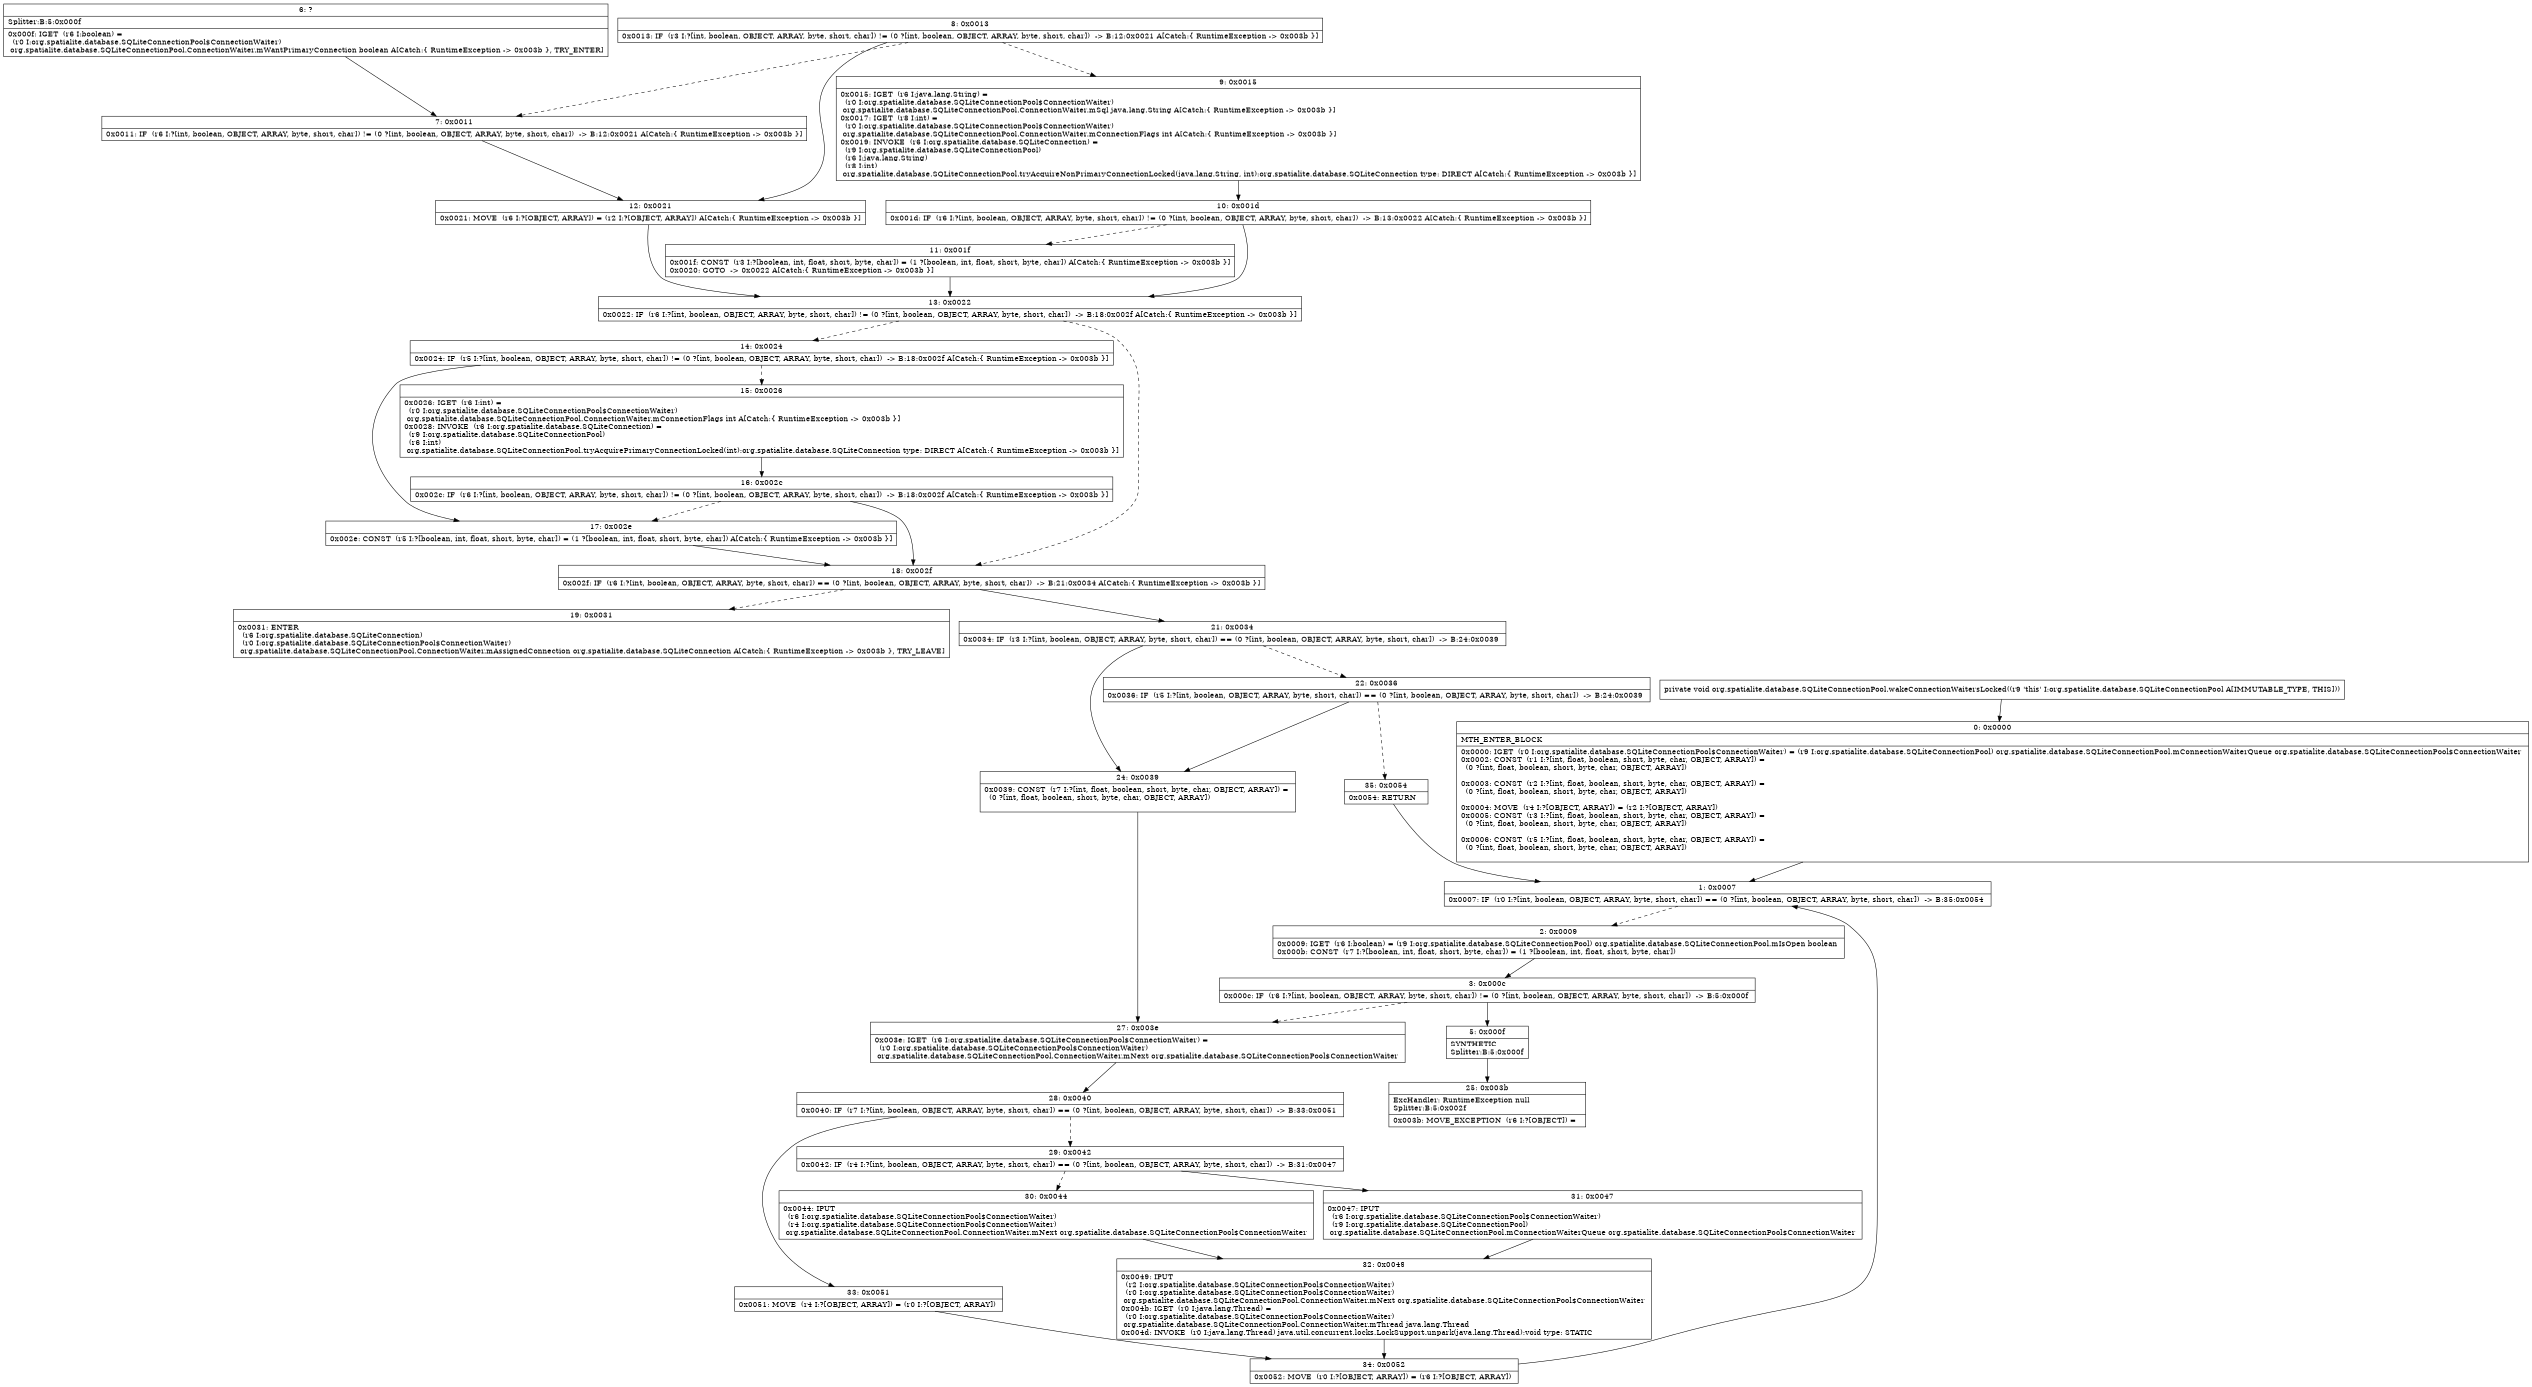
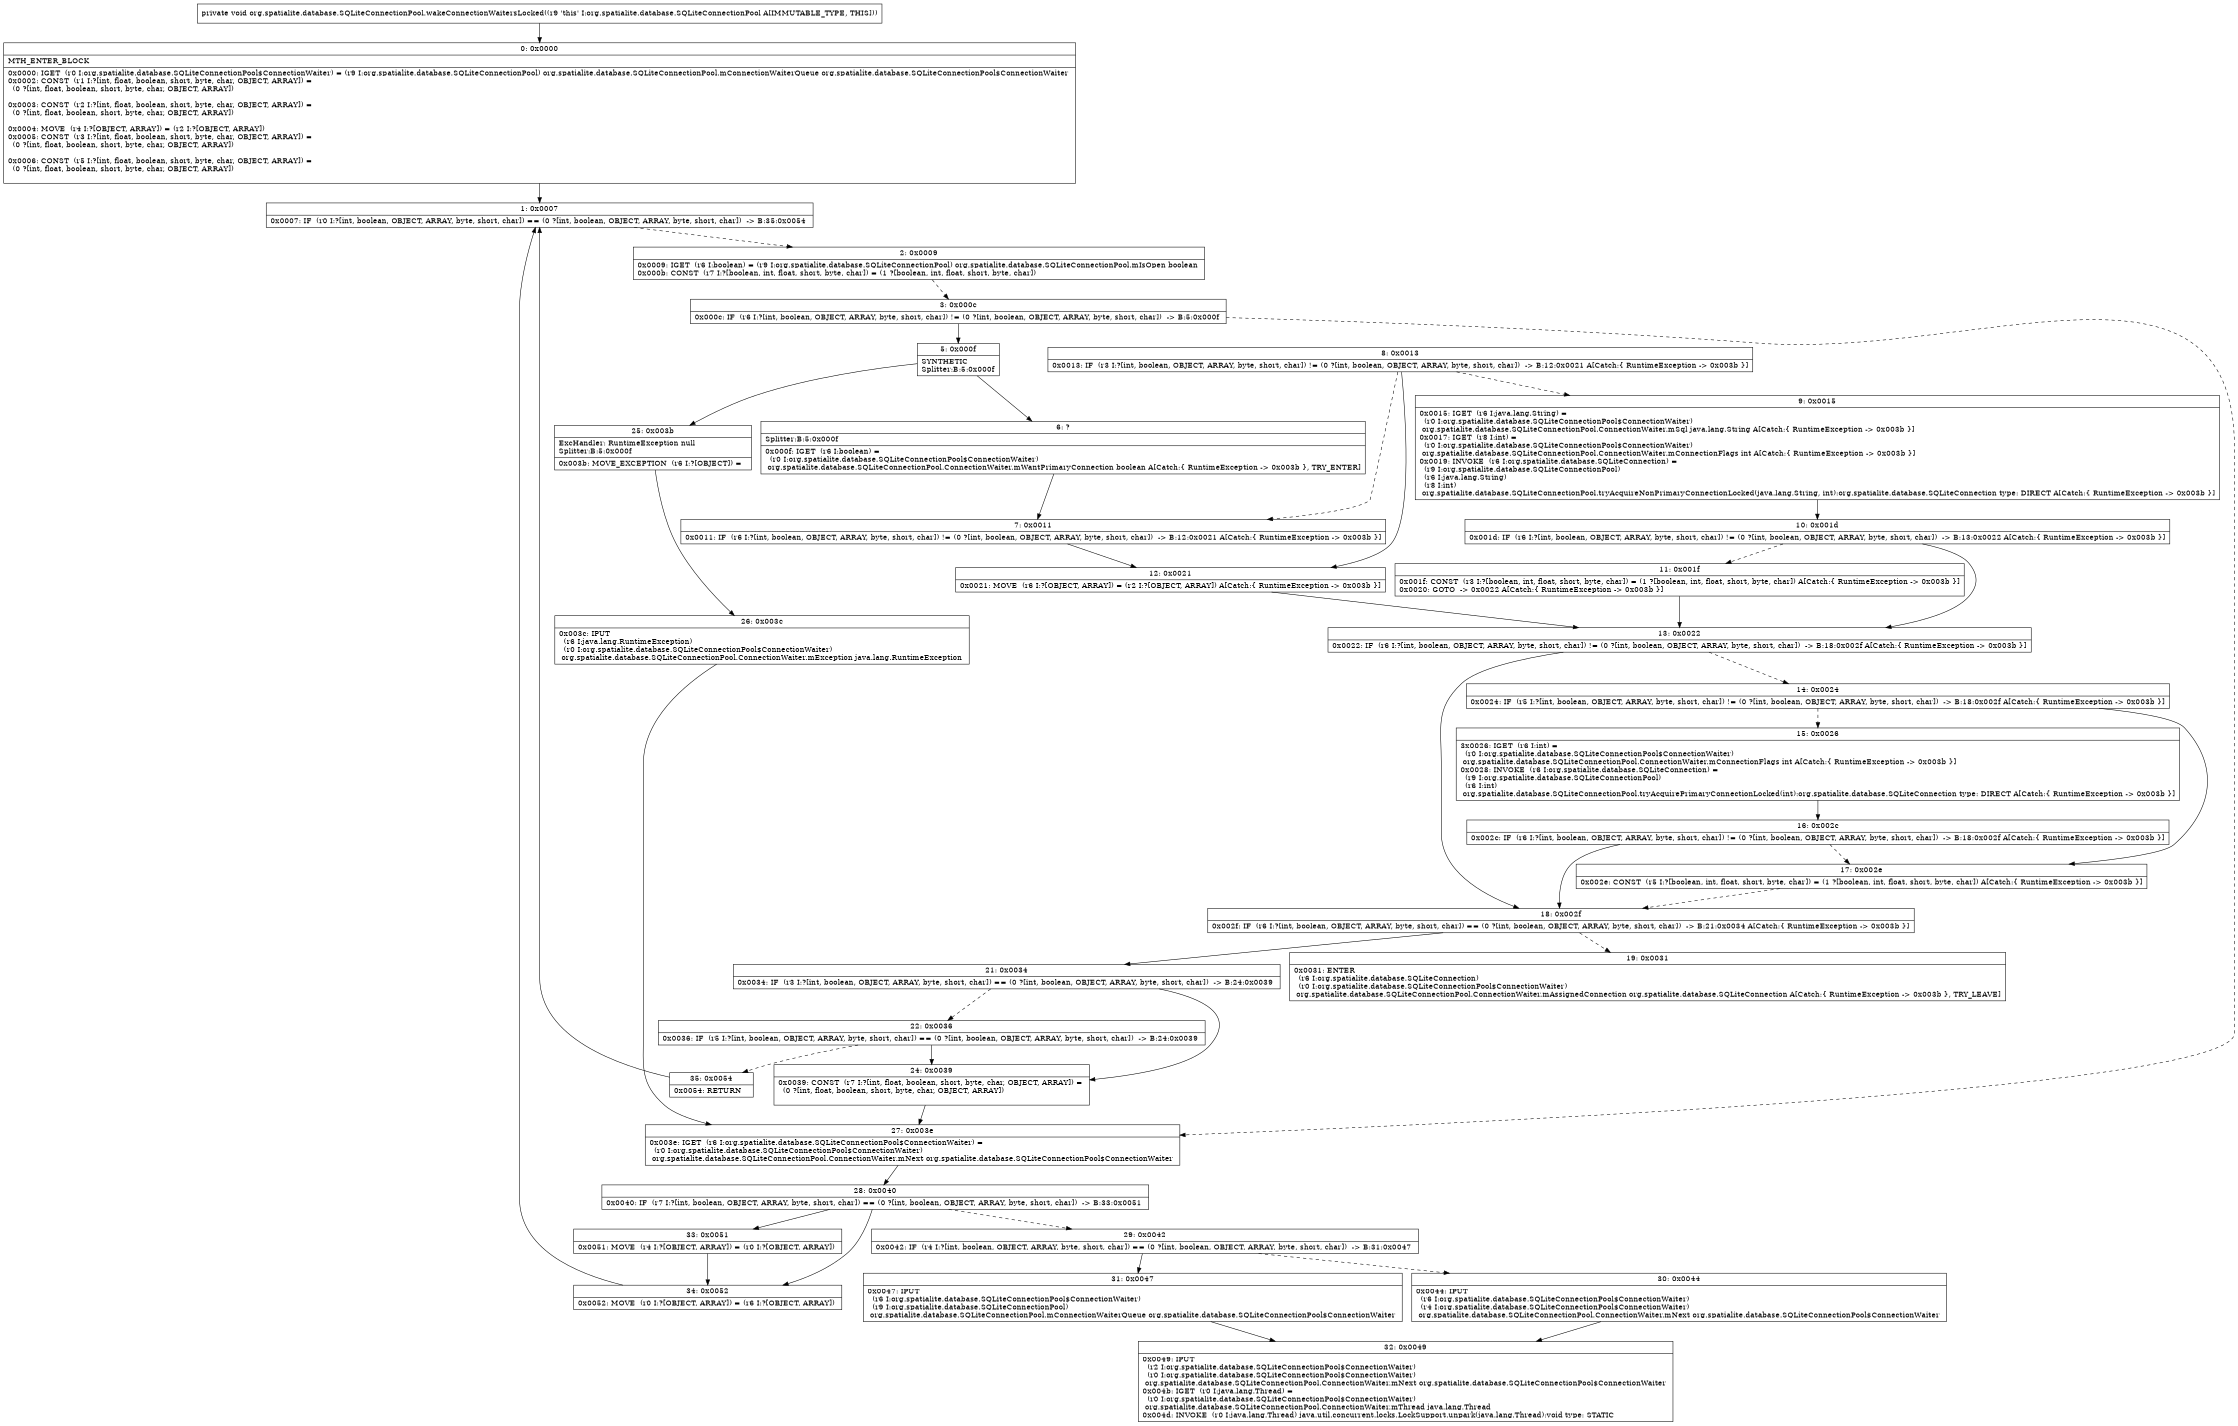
edge "5: 0x000f" -> "6: ?": added
node "15: 0x0026": text "0x0026: IGET  (r6 I:int) =" -> "3x0026: IGET  (r6 I:int) ="
edge "13: 0x0022" -> "18: 0x002f": style dashed -> solid
edge "17: 0x002e" -> "18: 0x002f": style solid -> dashed
node "26: 0x003c": added
edge "2: 0x0009" -> "3: 0x000c": style solid -> dashed
node "25: 0x003b": text "Splitter:B:5:0x002f" -> "Splitter:B:5:0x000f"
edge "32: 0x0049" -> "34: 0x0052": now "28: 0x0040" -> "34: 0x0052"
